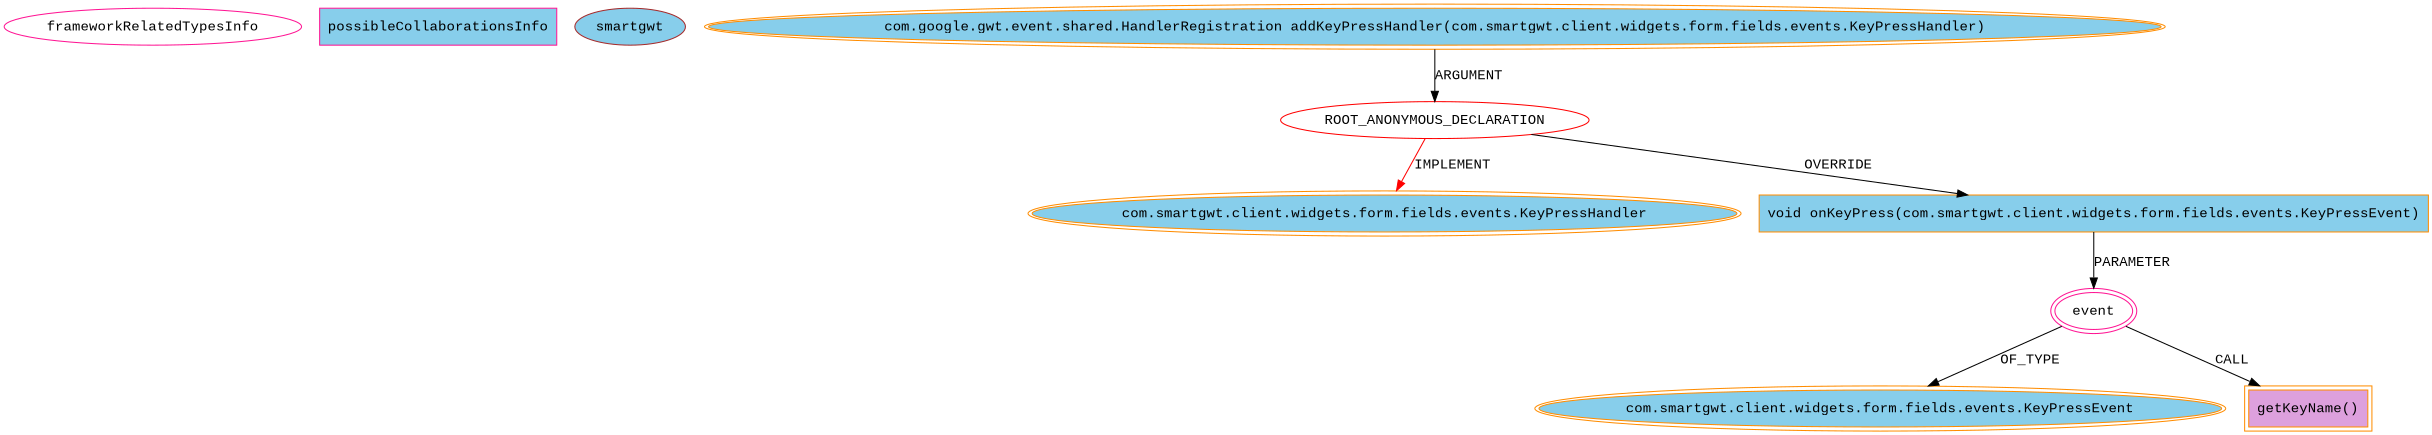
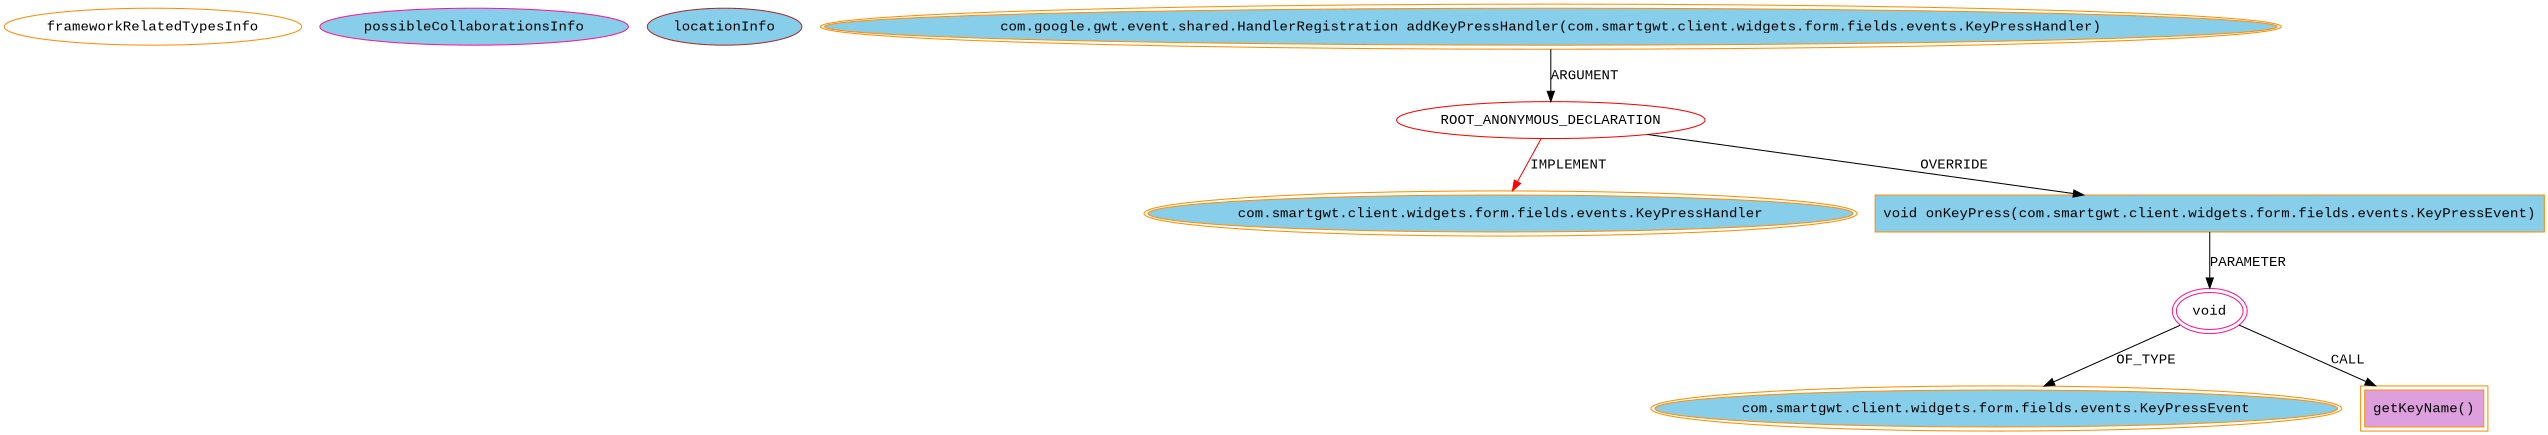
node "frameworkRelatedTypesInfo": color deeppink -> darkorange
node "possibleCollaborationsInfo": shape box -> ellipse
node "smartgwt": label "smartgwt" -> "locationInfo"
node "event": label "event" -> "void"
